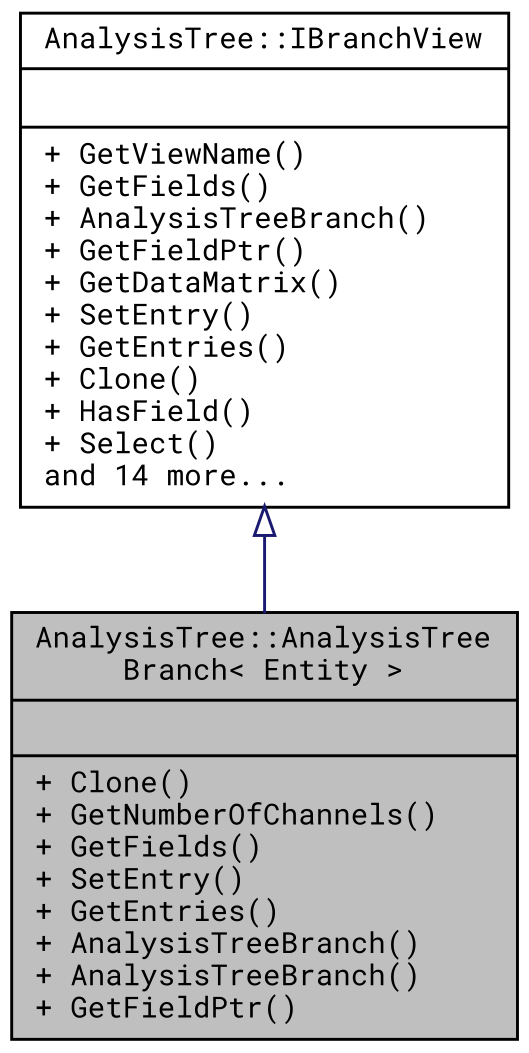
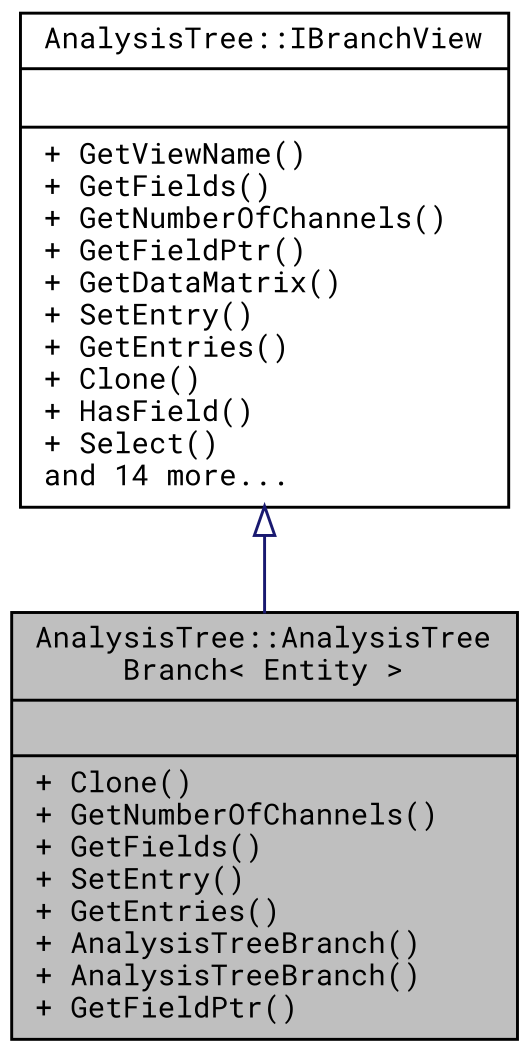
node "AnalysisTree::IBranchView": text "+ AnalysisTreeBranch()" -> "+ GetNumberOfChannels()"
